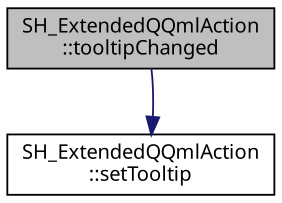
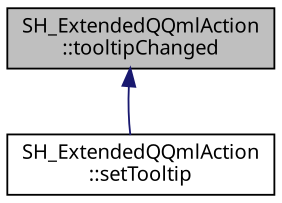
edge "SH_ExtendedQQmlAction ::tooltipChanged" -> "SH_ExtendedQQmlAction ::setTooltip": reversed
